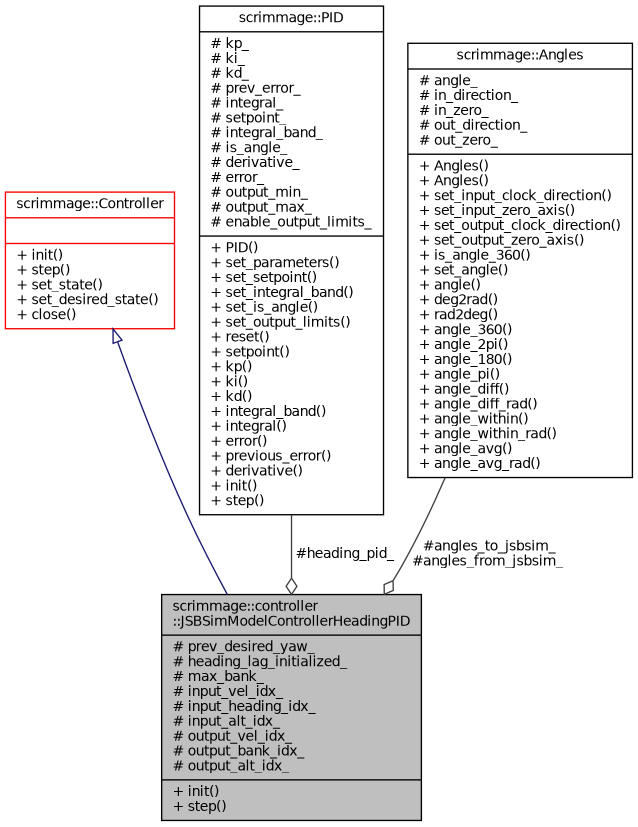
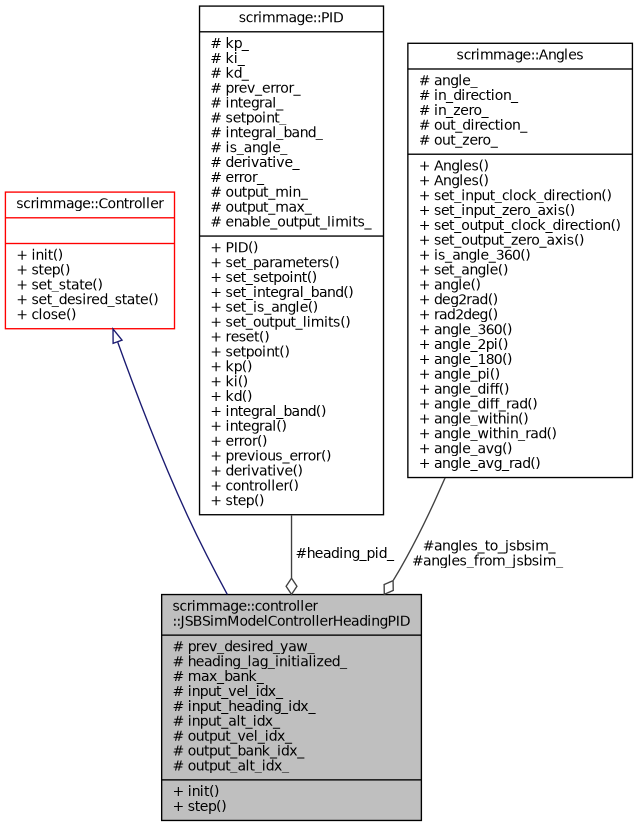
node "scrimmage::PID": text "+ init()" -> "+ controller()"
